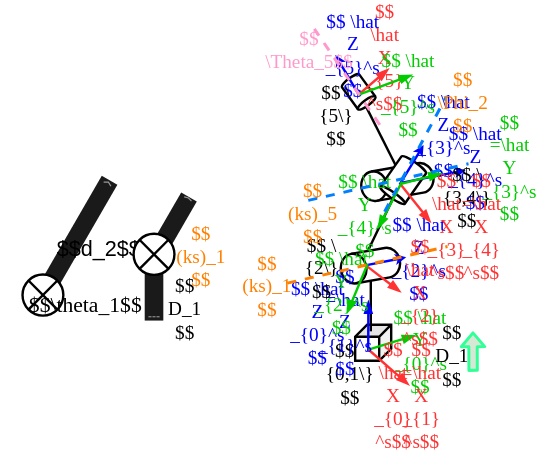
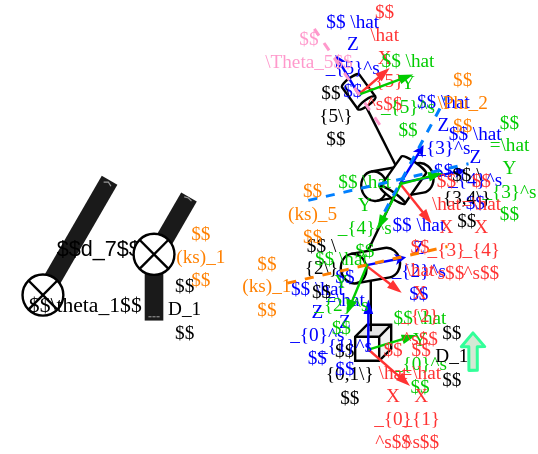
node "$$d_2$$": label "$$d_2$$" -> "$$d_7$$"
